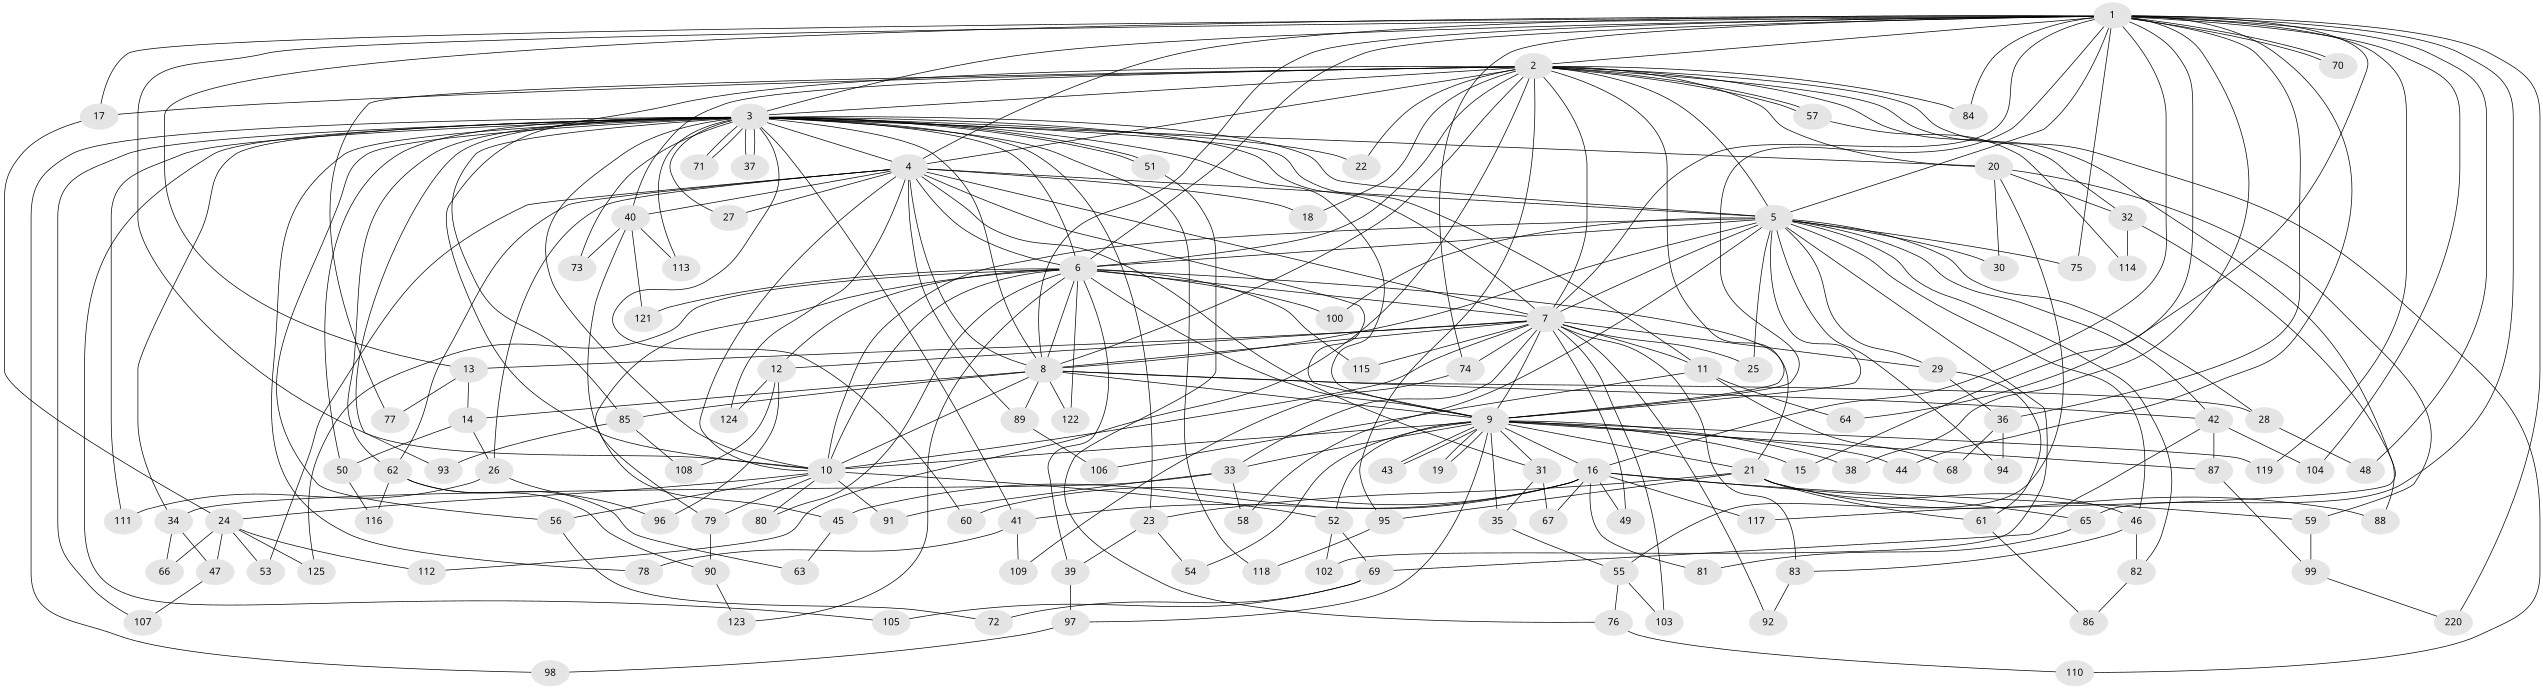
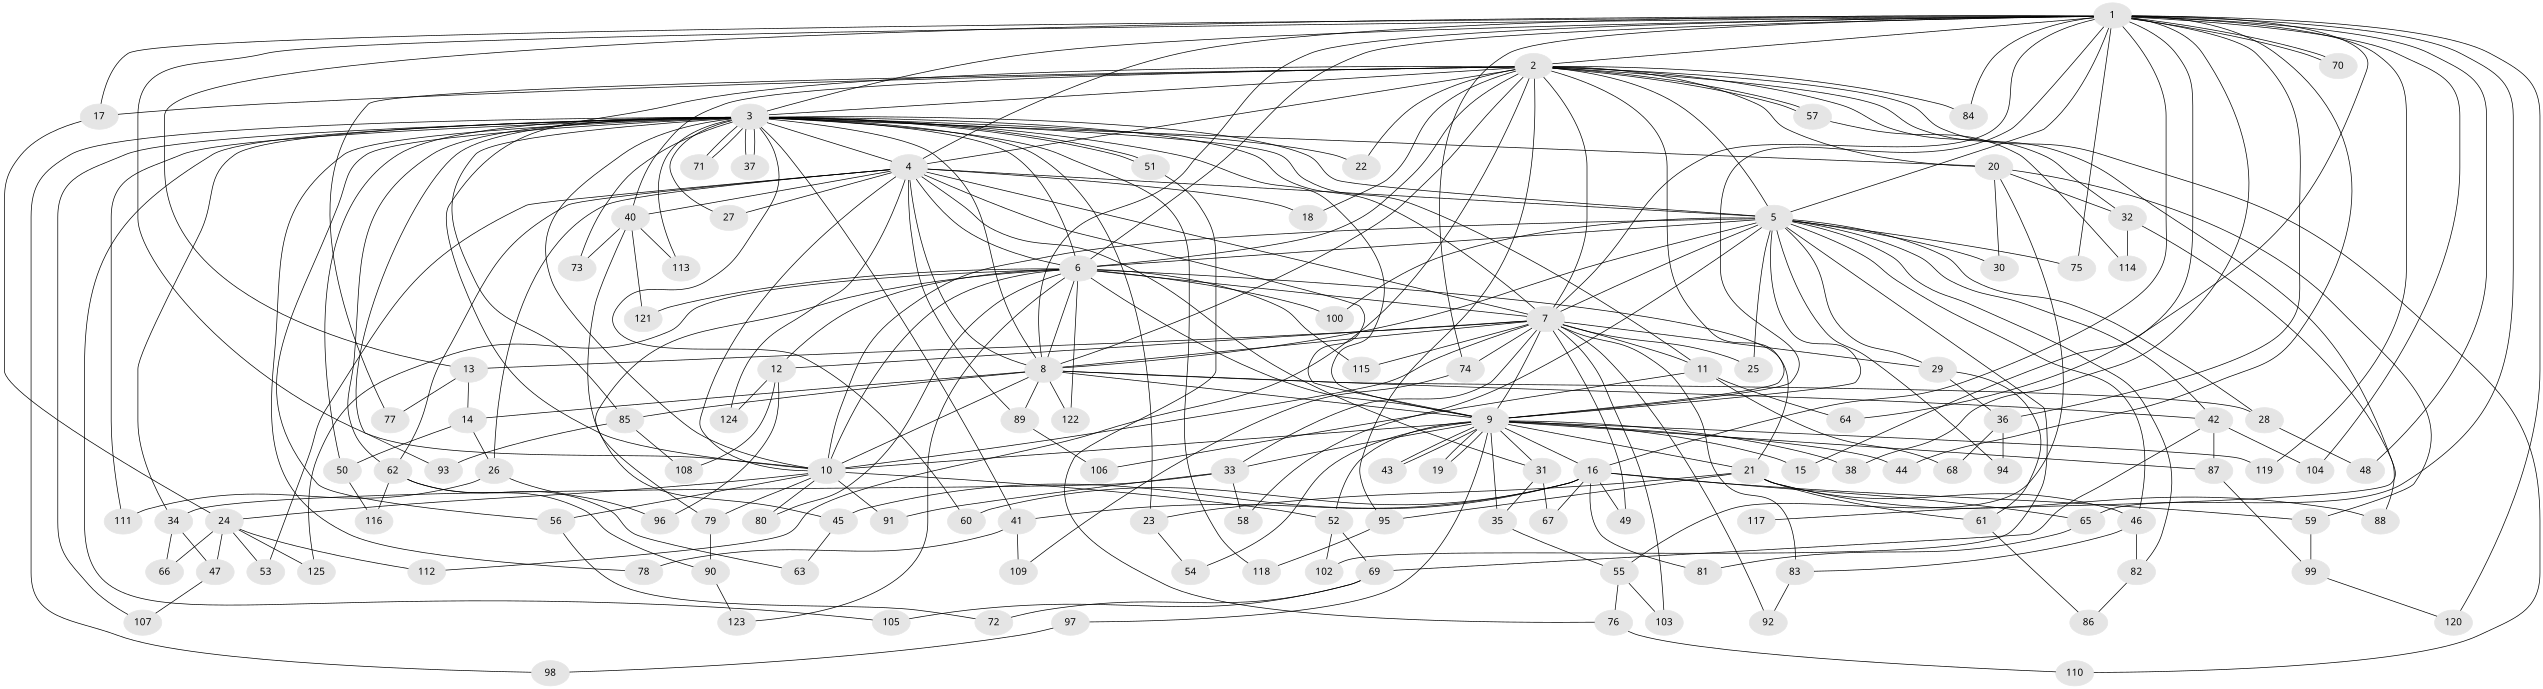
edge "16" -- "117": removed
node "39": removed
node "220": label "220" -> "120"
